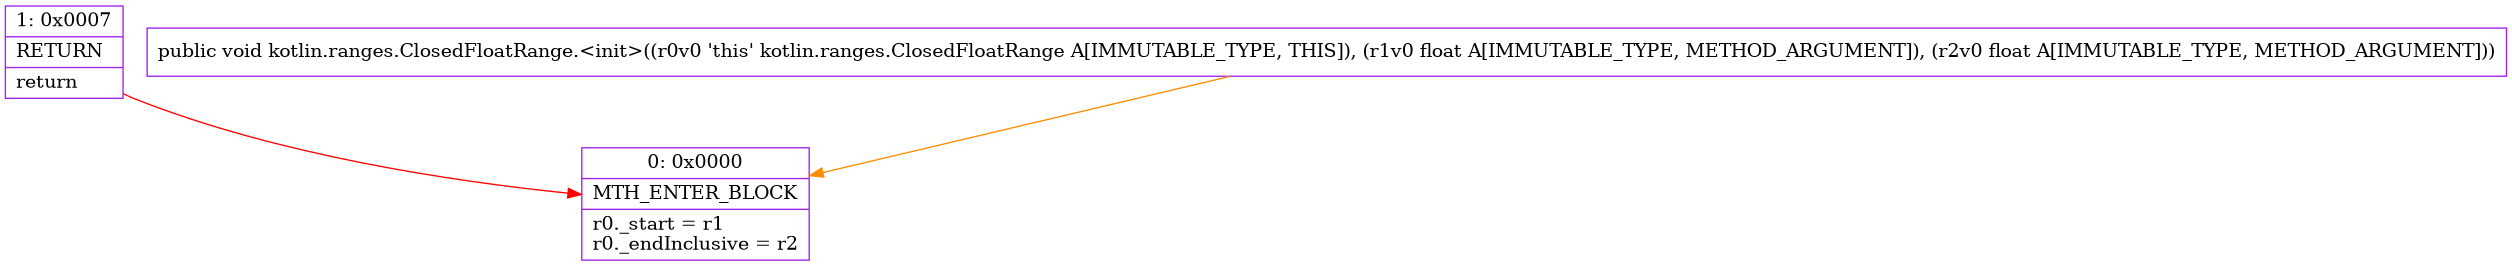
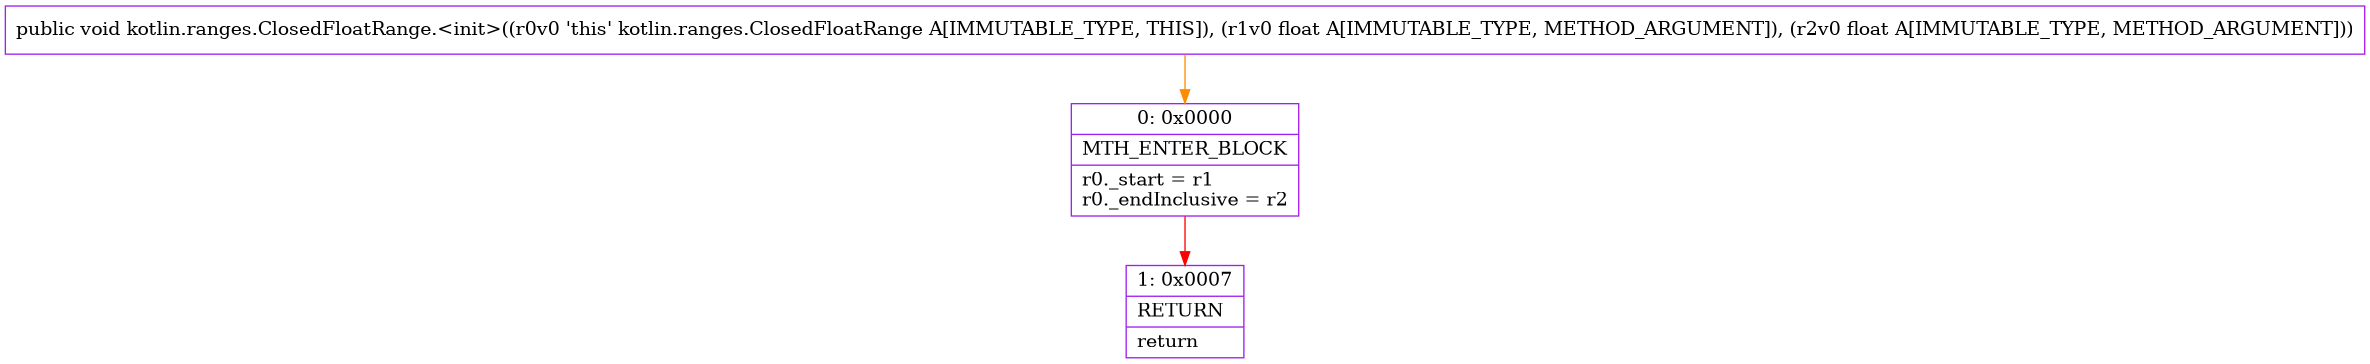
edge "1: 0x0007" -> "0: 0x0000": reversed
